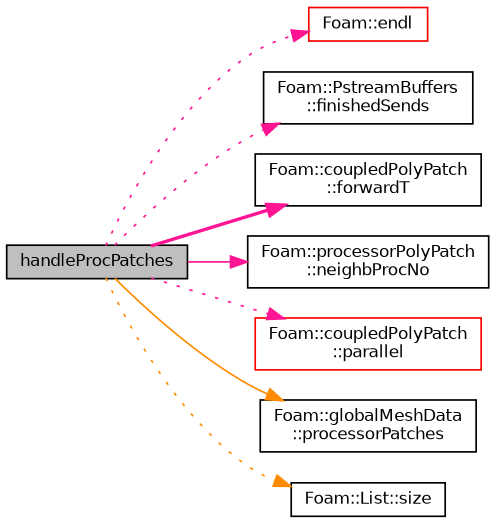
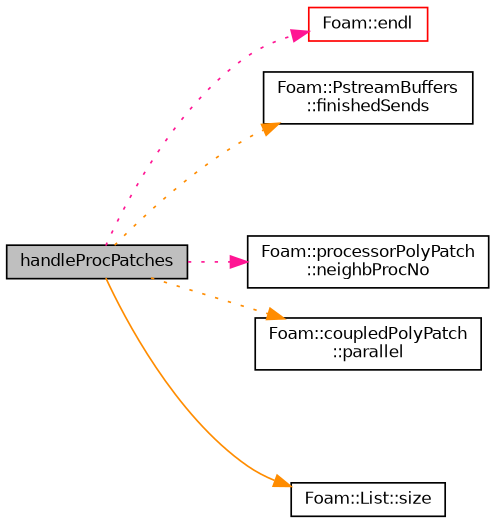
node "Foam::coupledPolyPatch ::forwardT": removed
edge "handleProcPatches" -> "Foam::PstreamBuffers ::finishedSends": color deeppink -> darkorange
edge "handleProcPatches" -> "Foam::processorPolyPatch ::neighbProcNo": style solid -> dotted
edge "handleProcPatches" -> "Foam::coupledPolyPatch ::parallel": color deeppink -> darkorange
node "Foam::coupledPolyPatch ::parallel": color red -> black
edge "handleProcPatches" -> "Foam::List::size": style dotted -> solid
node "Foam::globalMeshData ::processorPatches": removed
